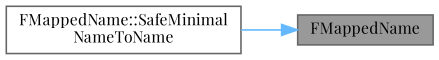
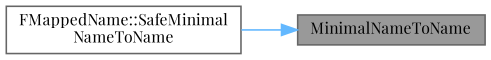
node "FMappedName": label "FMappedName" -> "MinimalNameToName"
